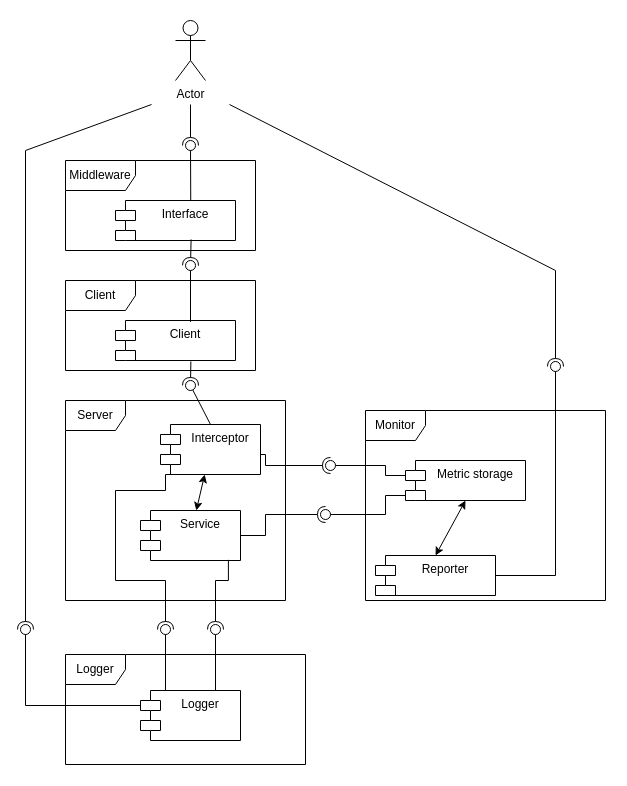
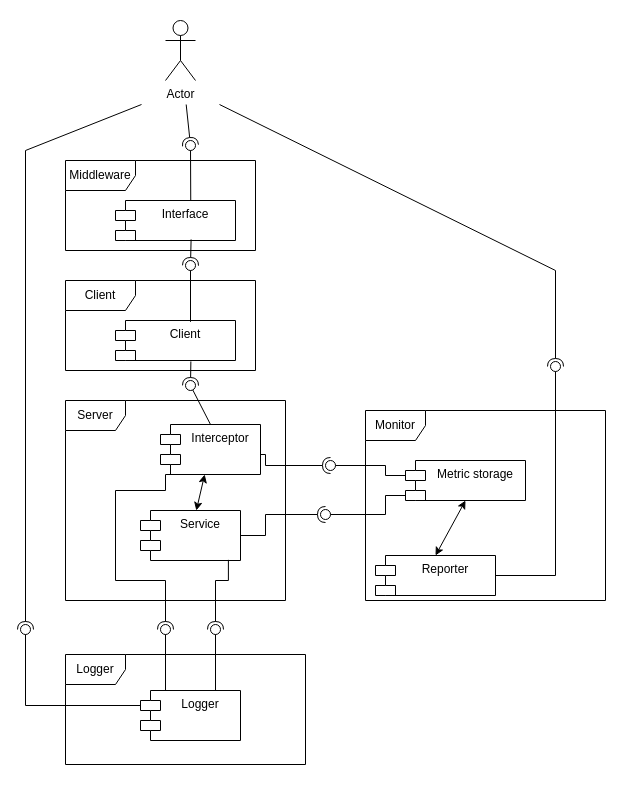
node "Actor": moved (191, 51) -> (181, 51)
